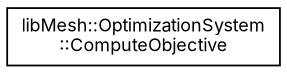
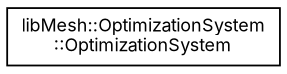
node "libMesh::OptimizationSystem ::ComputeObjective": label "libMesh::OptimizationSystem ::ComputeObjective" -> "libMesh::OptimizationSystem ::OptimizationSystem"
